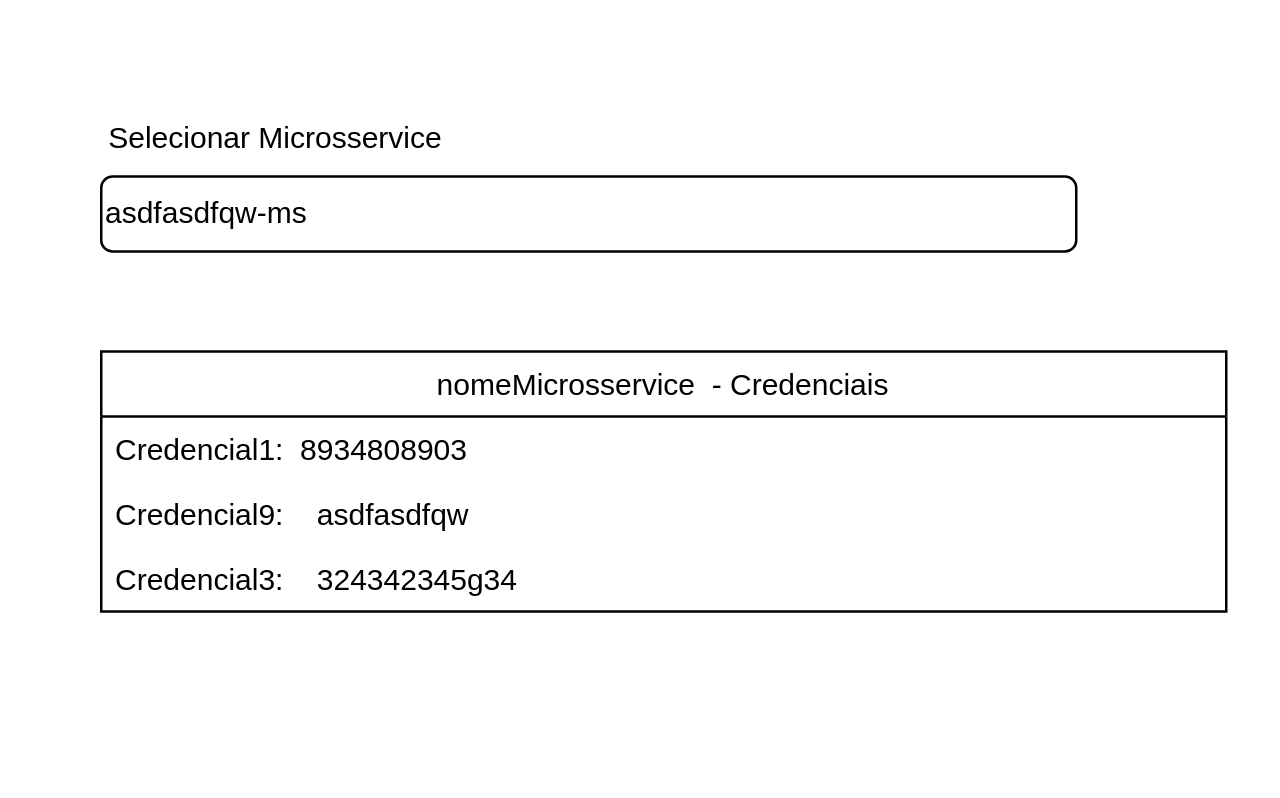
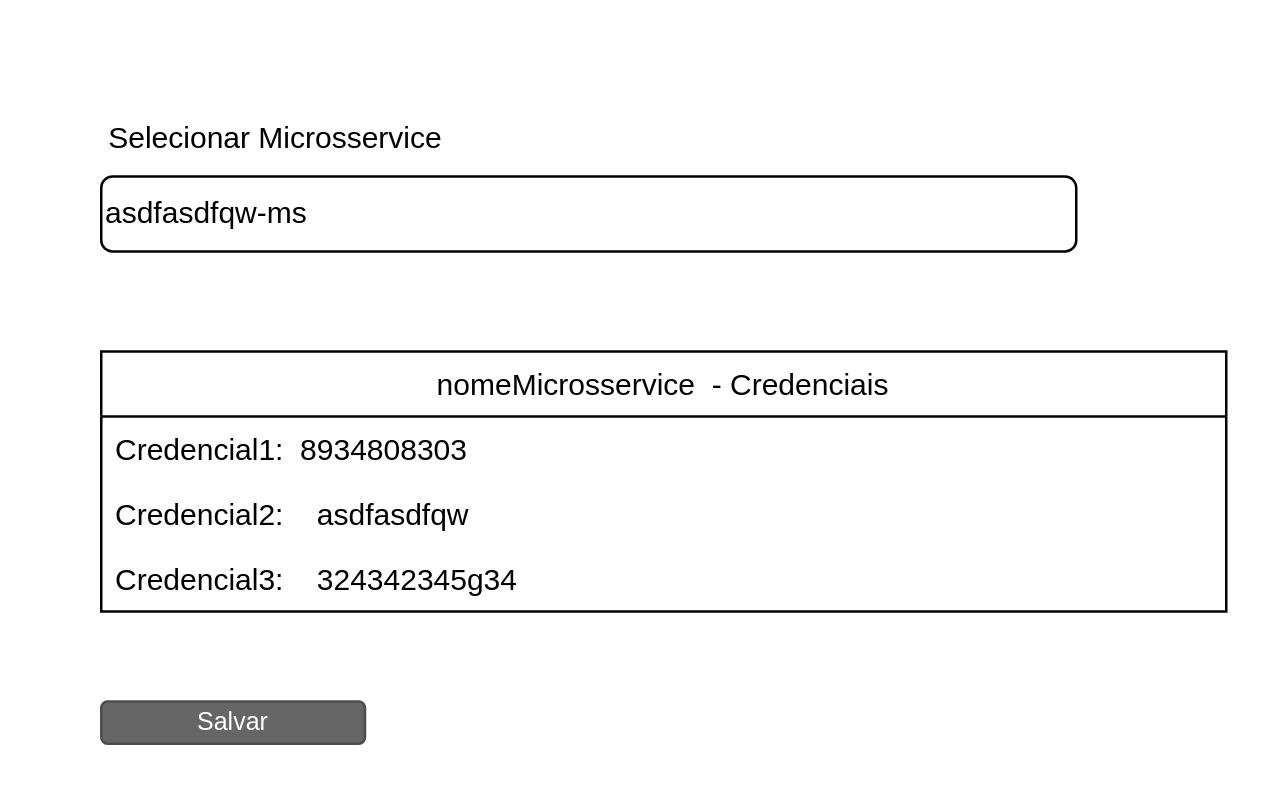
node "Credencial1: 8934808903": label "Credencial1: 8934808903" -> "Credencial1: 8934808303"
node "Credencial9: asdfasdfqw": label "Credencial9: asdfasdfqw" -> "Credencial2: asdfasdfqw"
node "Salvar": added
